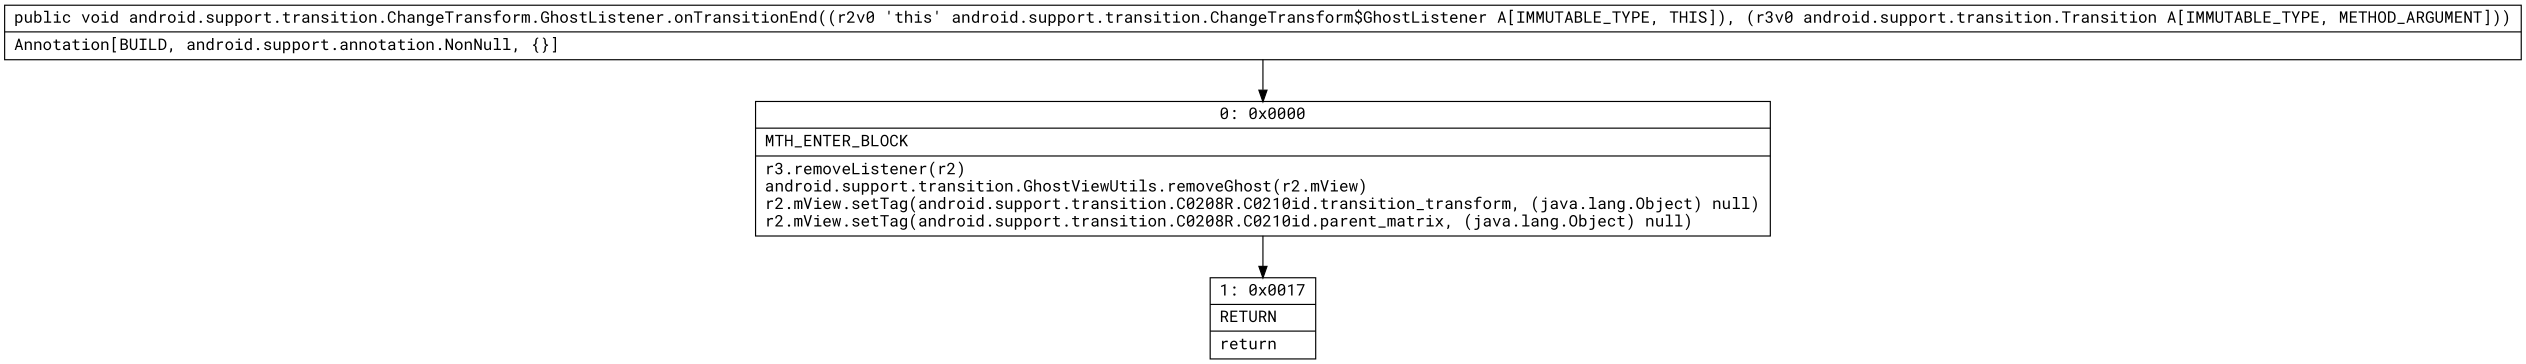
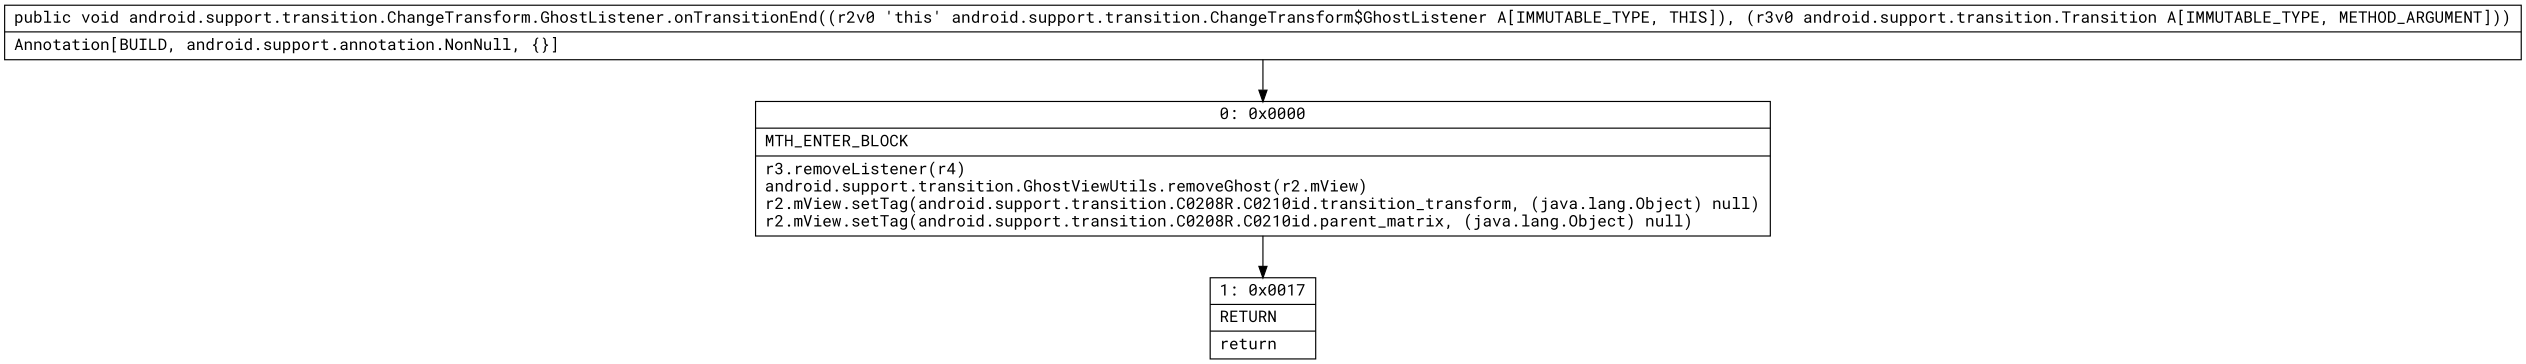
node "0: 0x0000": text "r3.removeListener(r2)" -> "r3.removeListener(r4)"
